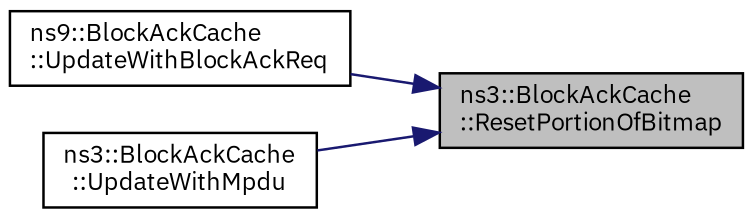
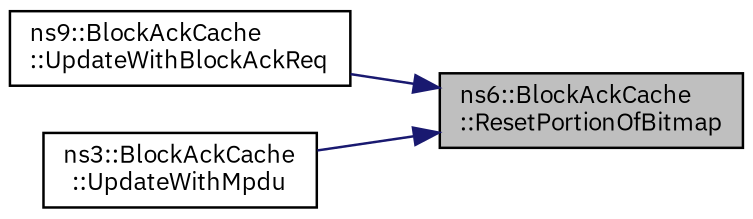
node "ns3::BlockAckCache ::ResetPortionOfBitmap": label "ns3::BlockAckCache ::ResetPortionOfBitmap" -> "ns6::BlockAckCache ::ResetPortionOfBitmap"
